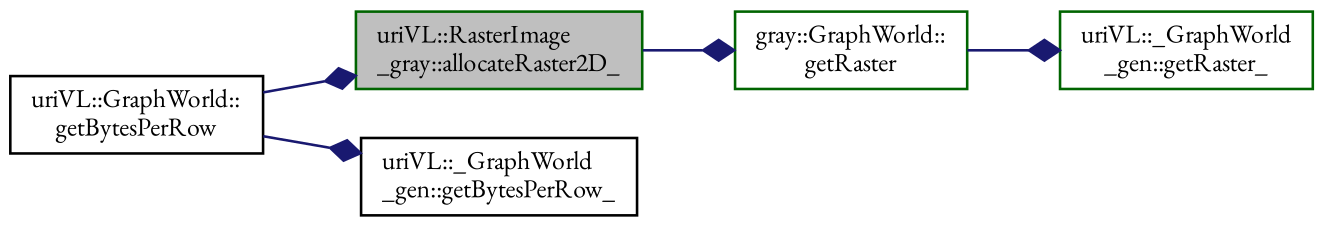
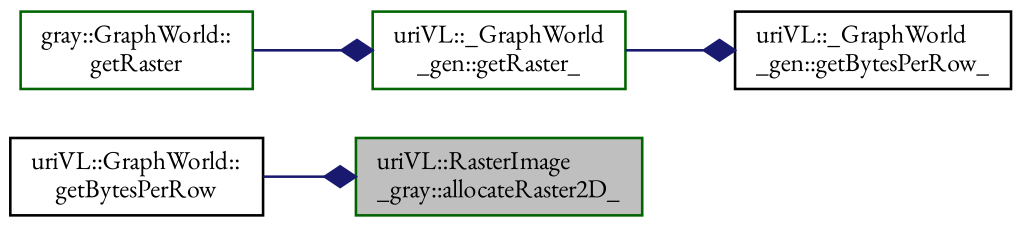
edge "uriVL::RasterImage _gray::allocateRaster2D_" -> "gray::GraphWorld:: getRaster": removed
edge "uriVL::GraphWorld:: getBytesPerRow" -> "uriVL::_GraphWorld _gen::getBytesPerRow_": now "uriVL::_GraphWorld _gen::getRaster_" -> "uriVL::_GraphWorld _gen::getBytesPerRow_"
